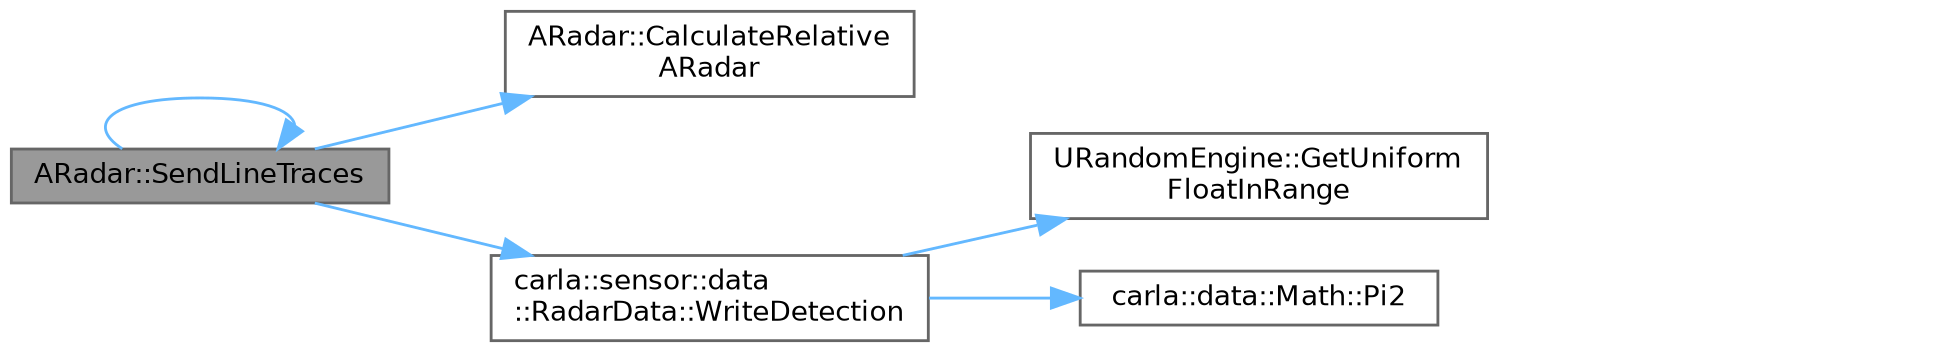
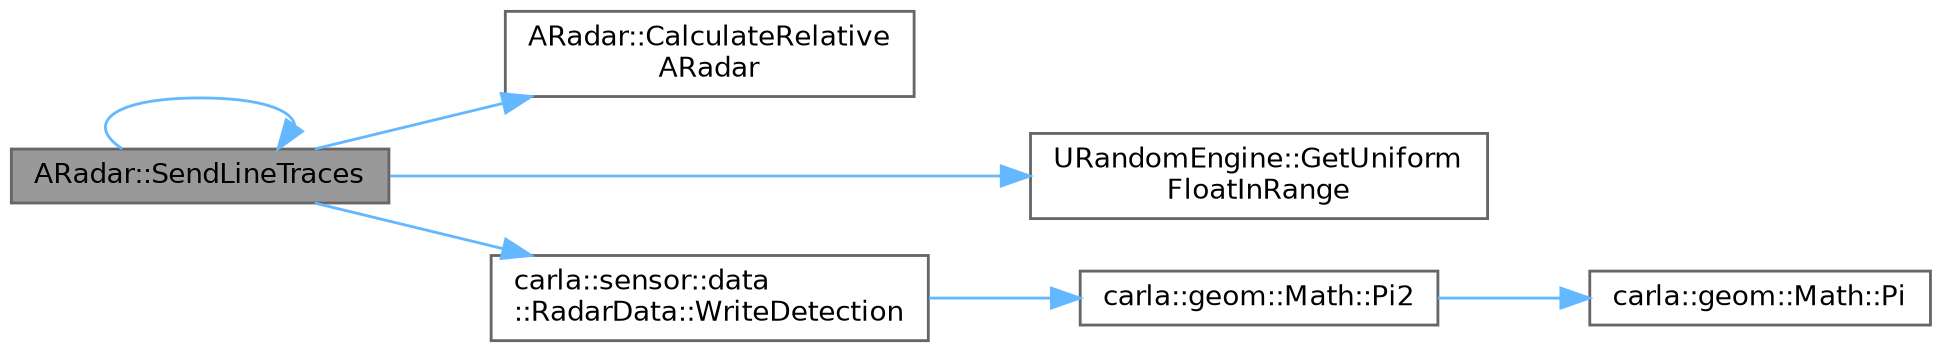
edge "carla::sensor::data ::RadarData::WriteDetection" -> "URandomEngine::GetUniform FloatInRange": now "ARadar::SendLineTraces" -> "URandomEngine::GetUniform FloatInRange"
node "carla::data::Math::Pi2": label "carla::data::Math::Pi2" -> "carla::geom::Math::Pi2"
node "carla::geom::Math::Pi": added
